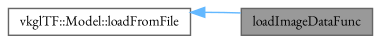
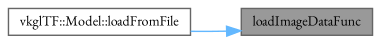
edge "loadImageDataFunc" -> "vkglTF::Model::loadFromFile": reversed
